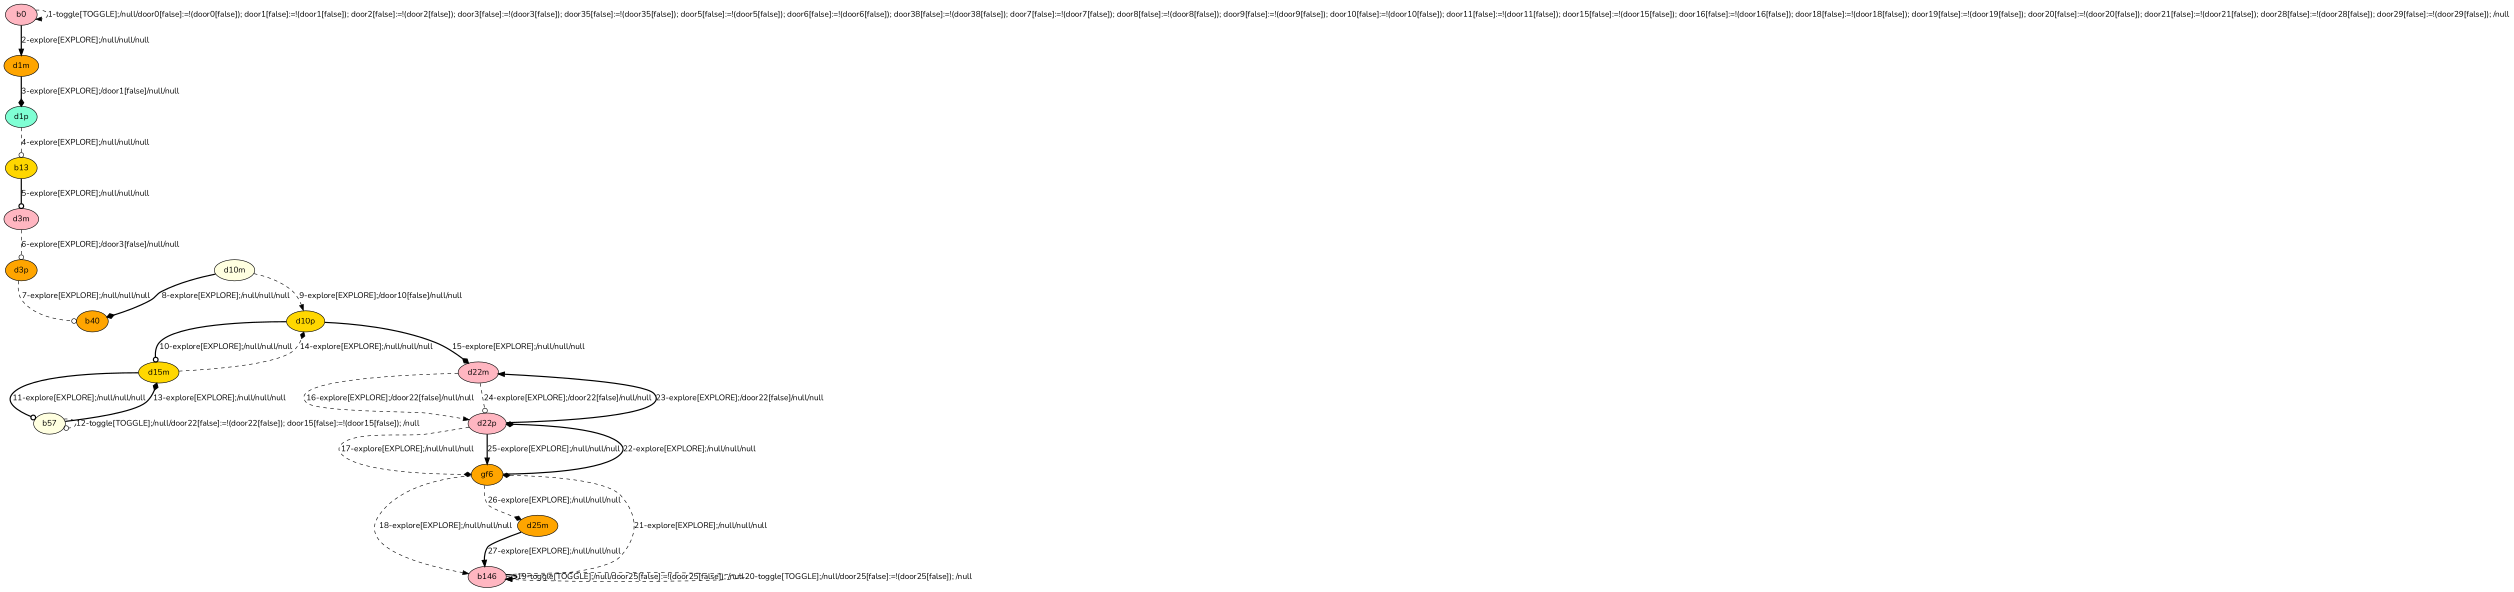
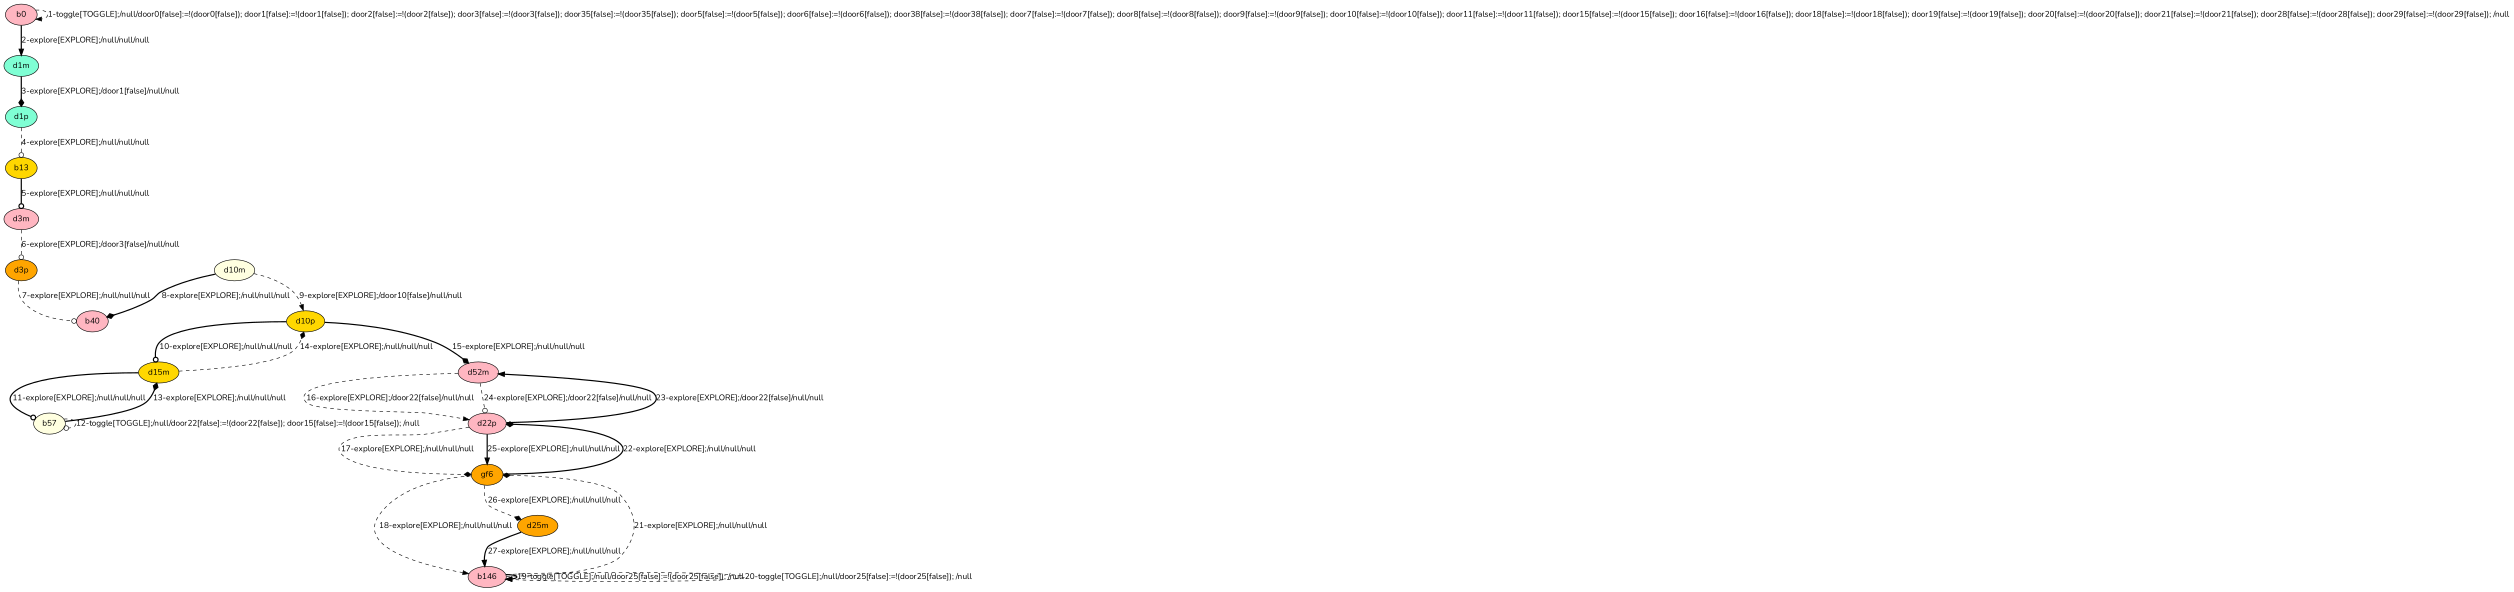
node "d1m": fillcolor orange -> aquamarine
node "b40": fillcolor orange -> lightpink
node "d22m": label "d22m" -> "d52m"
